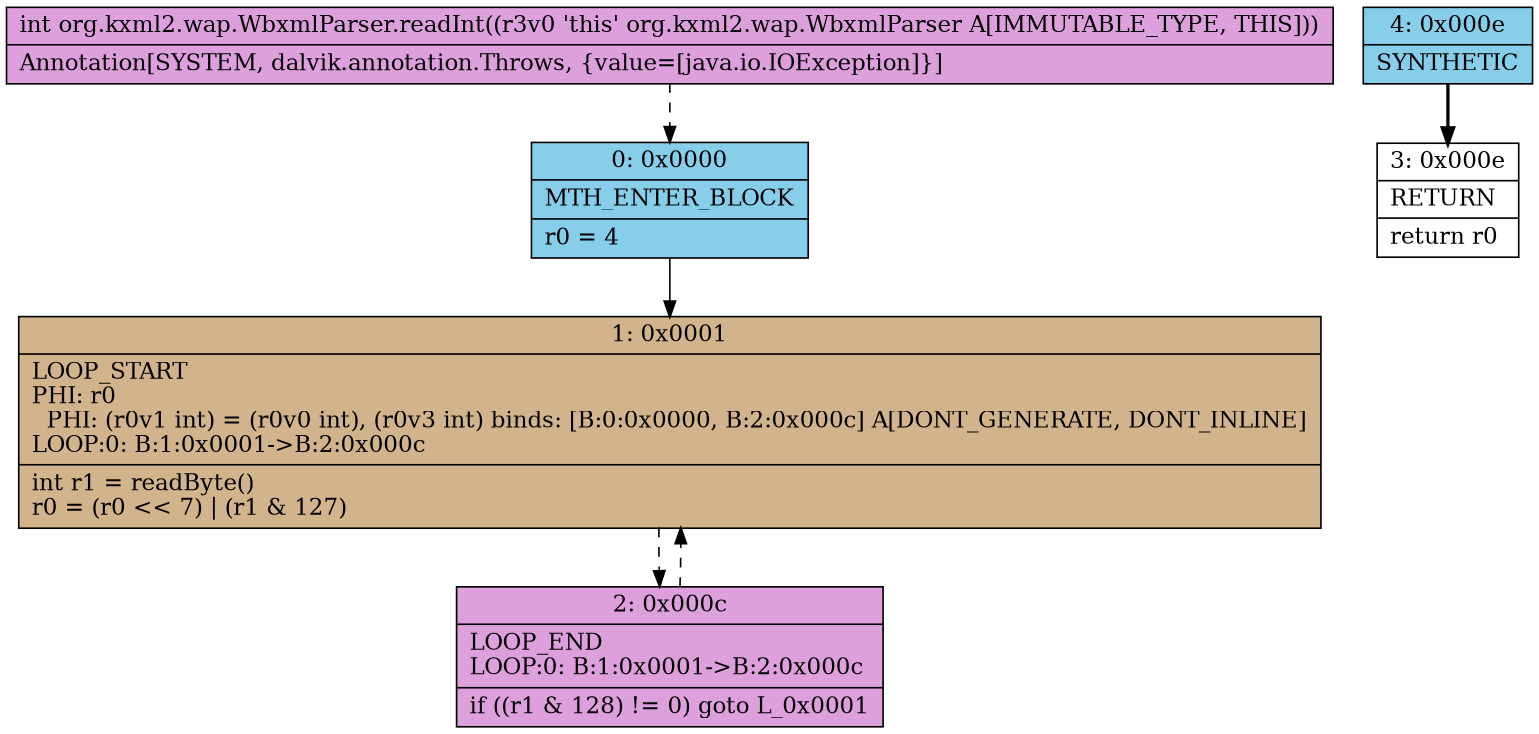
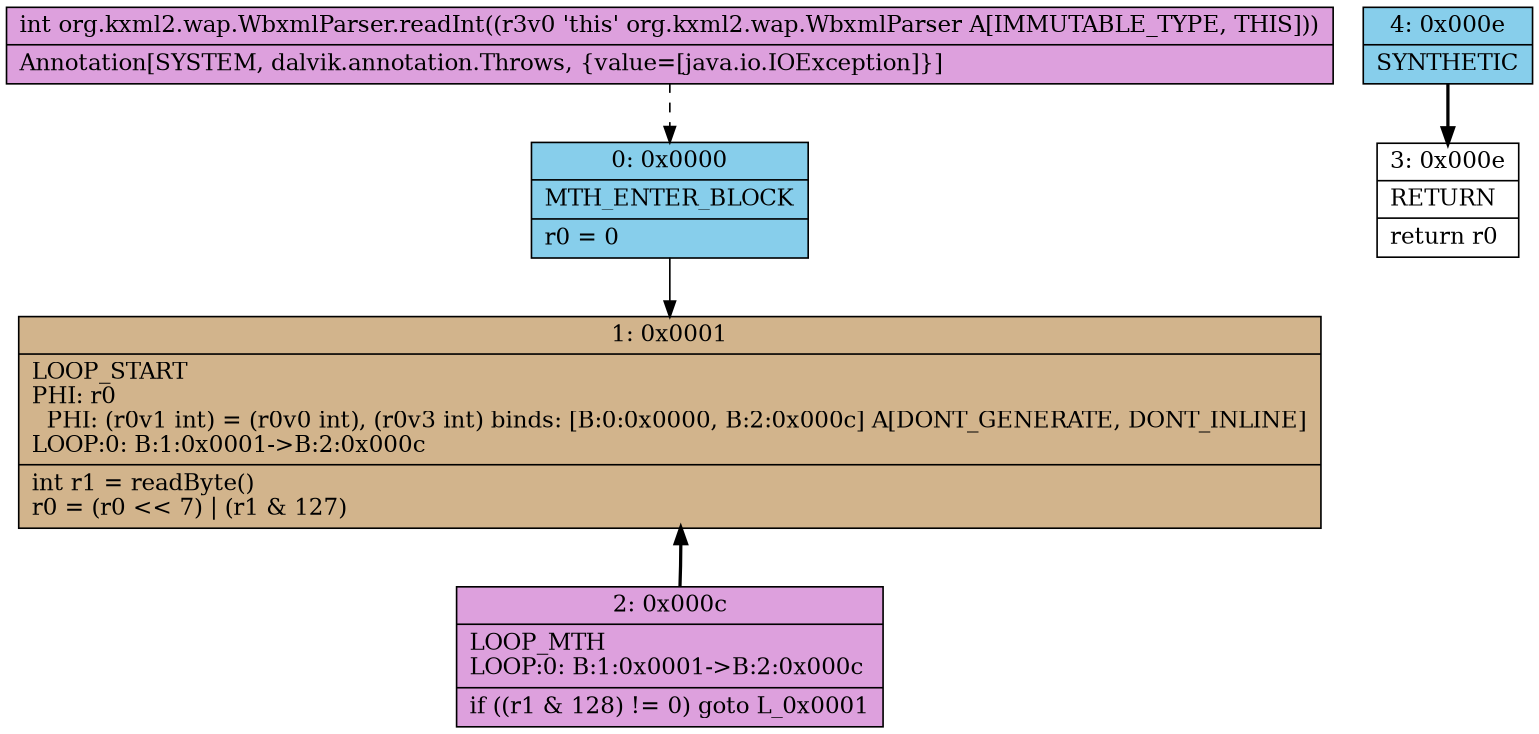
node "0: 0x0000": text "r0 = 4" -> "r0 = 0"
edge "1: 0x0001" -> "2: 0x000c": removed
edge "2: 0x000c" -> "1: 0x0001": style dashed -> bold
node "2: 0x000c": text "LOOP_END" -> "LOOP_MTH"
